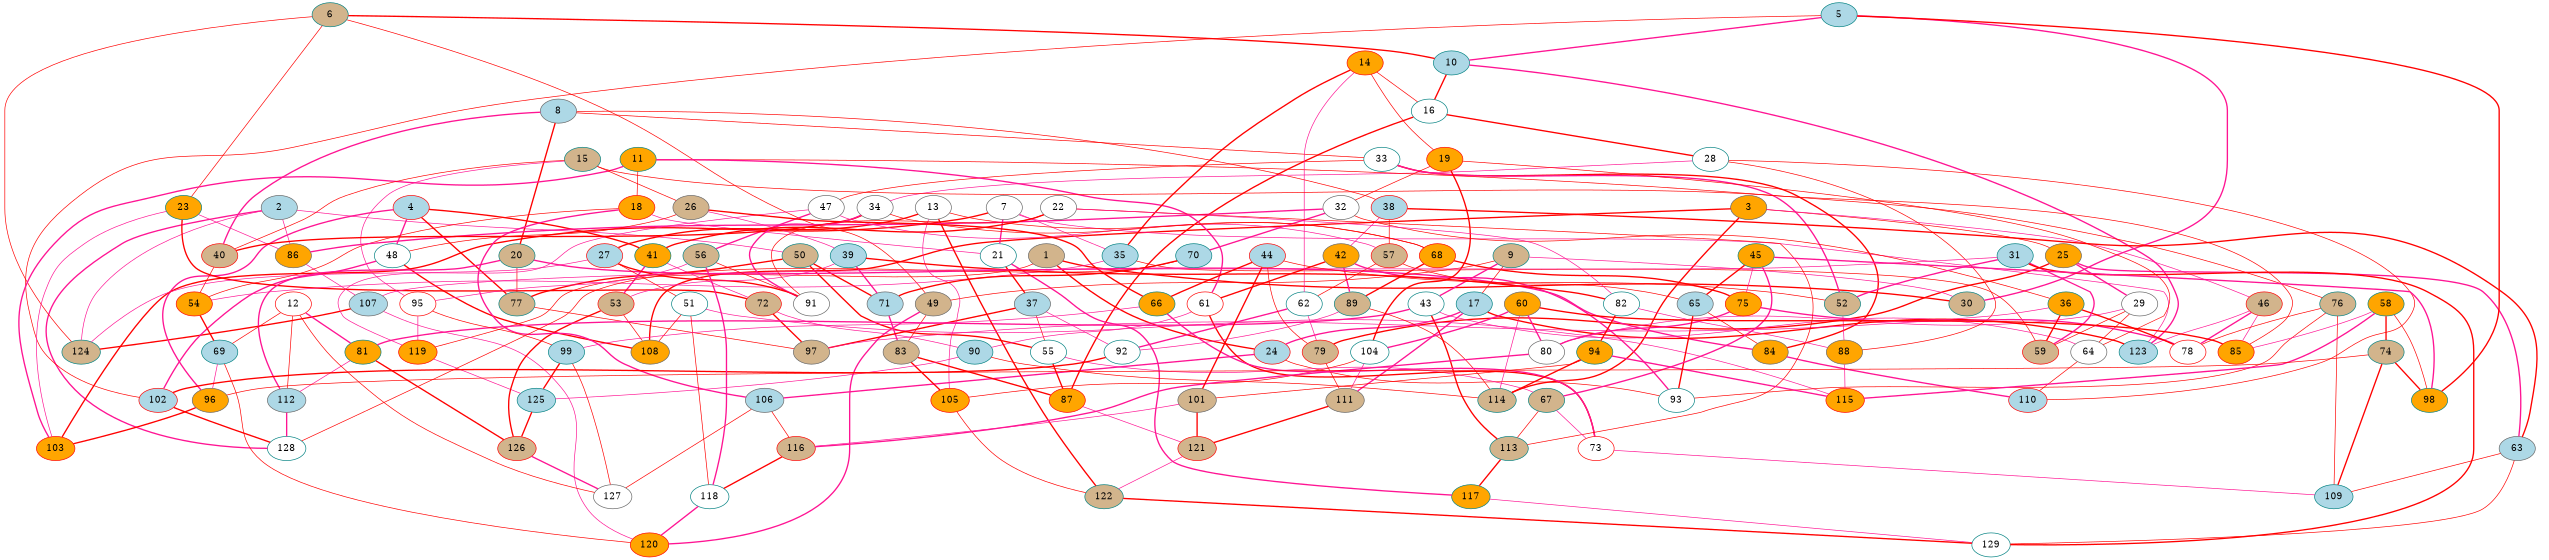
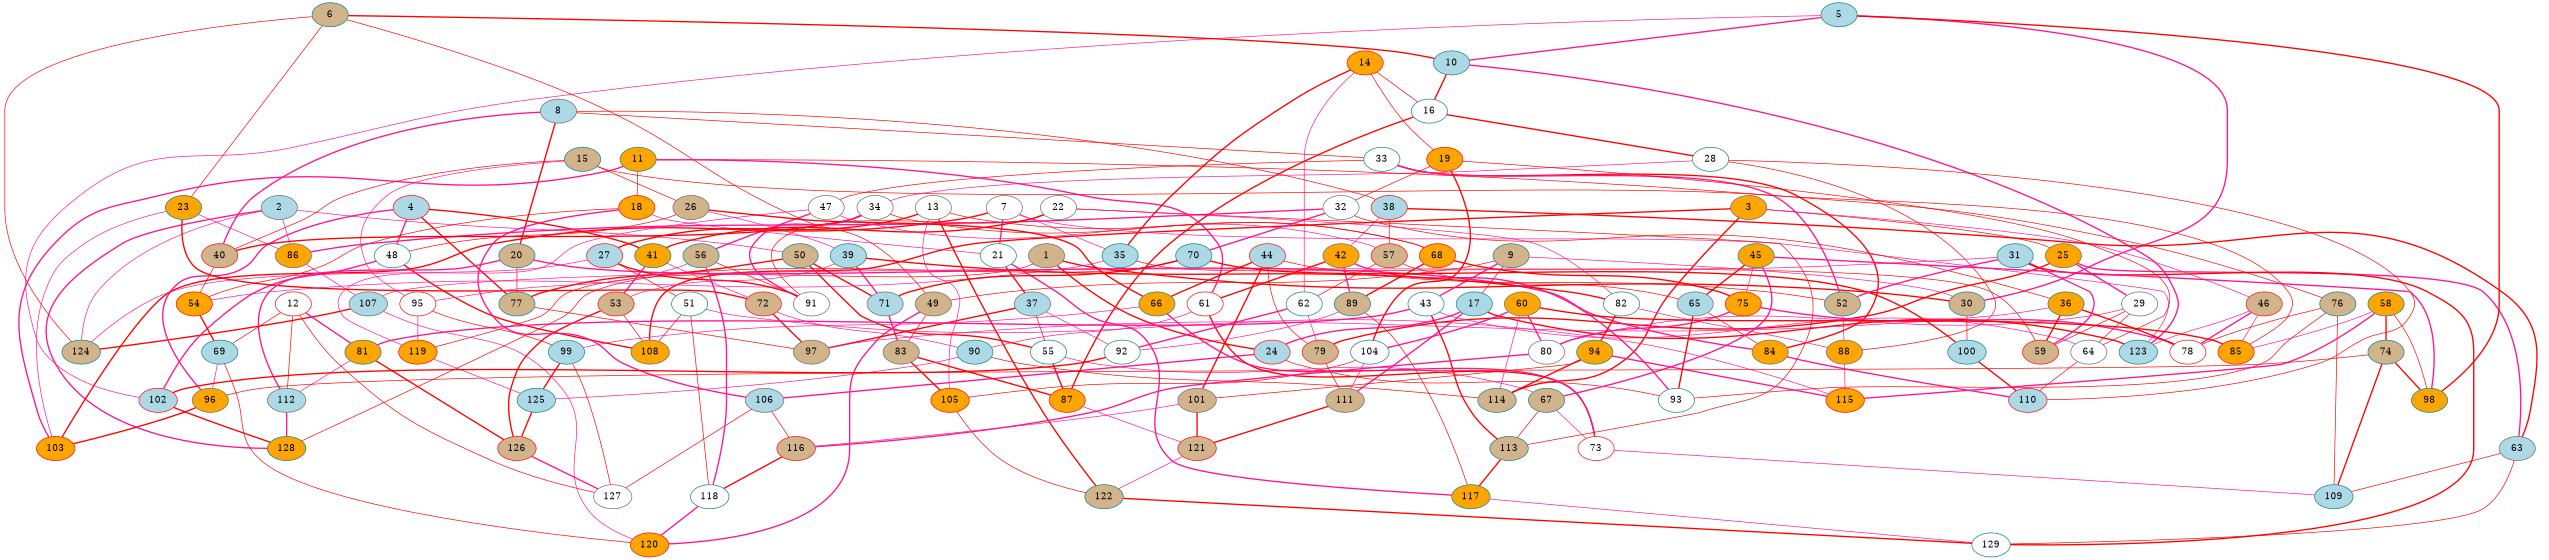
edge "5" -- "102": color red -> deeppink
edge "89" -- "114": now "89" -- "117"
node "100": added
node "128": fillcolor white -> orange
